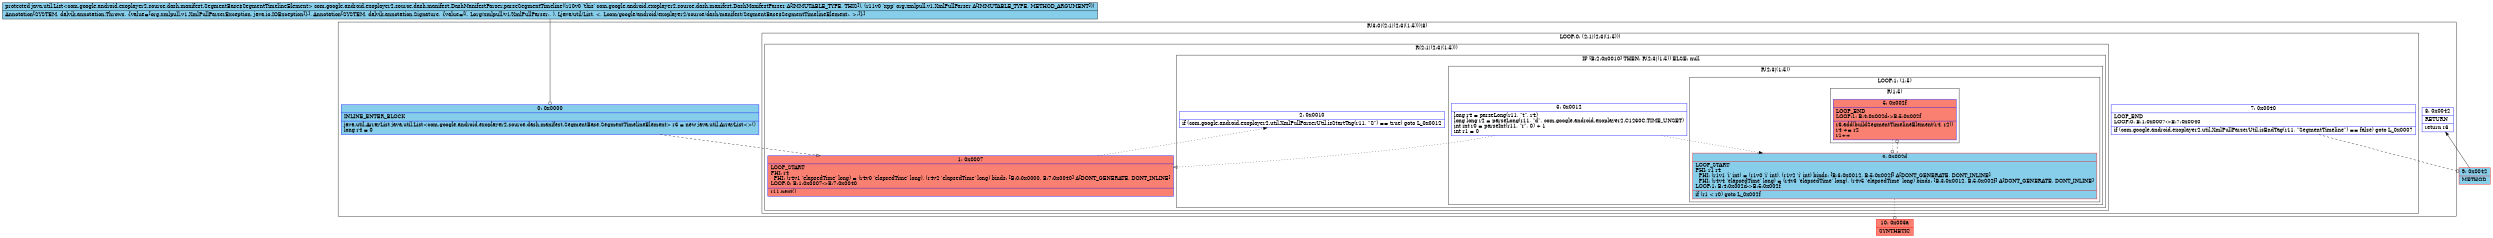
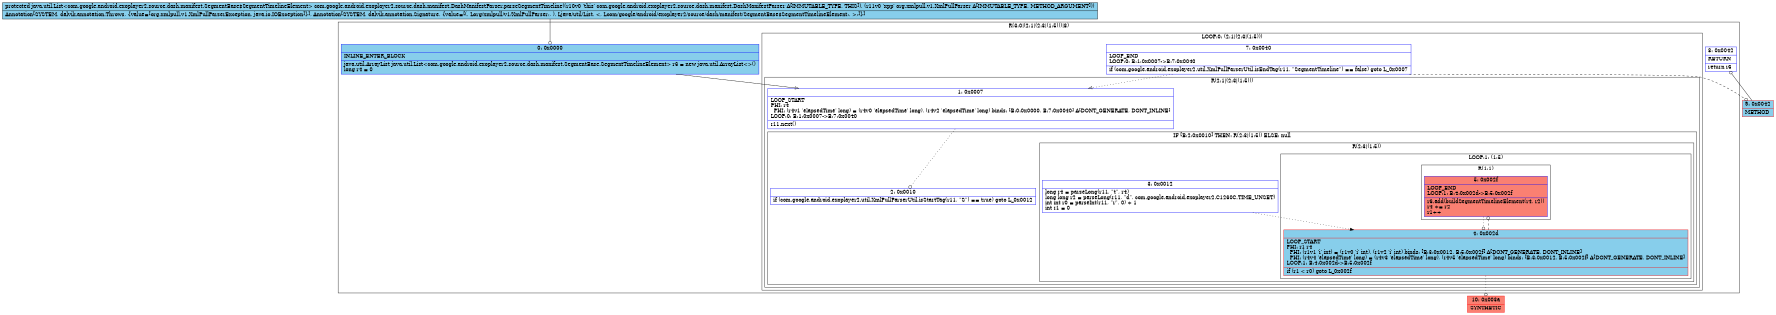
cluster "R(1:5)": label "R(1:5)" -> "R(1:1)"
edge "1: 0x0007" -> "2: 0x0010": arrowhead normal -> odot
edge "0: 0x0000" -> "1: 0x0007": style dashed -> solid
edge "9: 0x0042" -> "8: 0x0042": arrowhead normal -> odot
edge "3: 0x0012" -> "1: 0x0007": now "7: 0x0040" -> "1: 0x0007"
node "1: 0x0007": fillcolor salmon -> white
